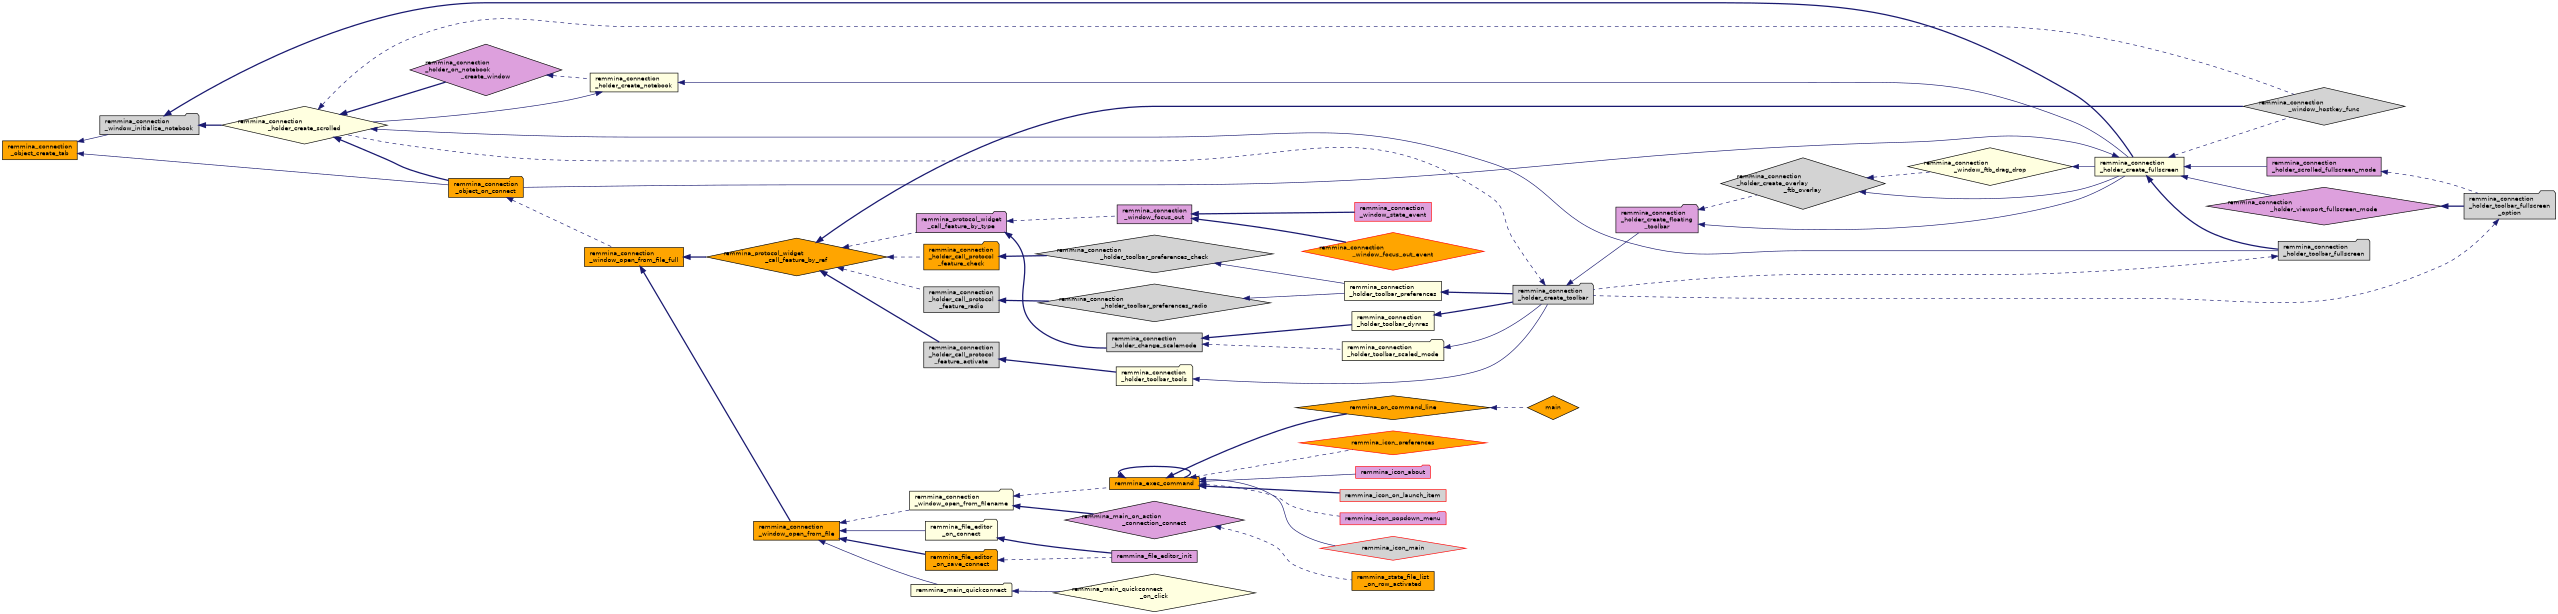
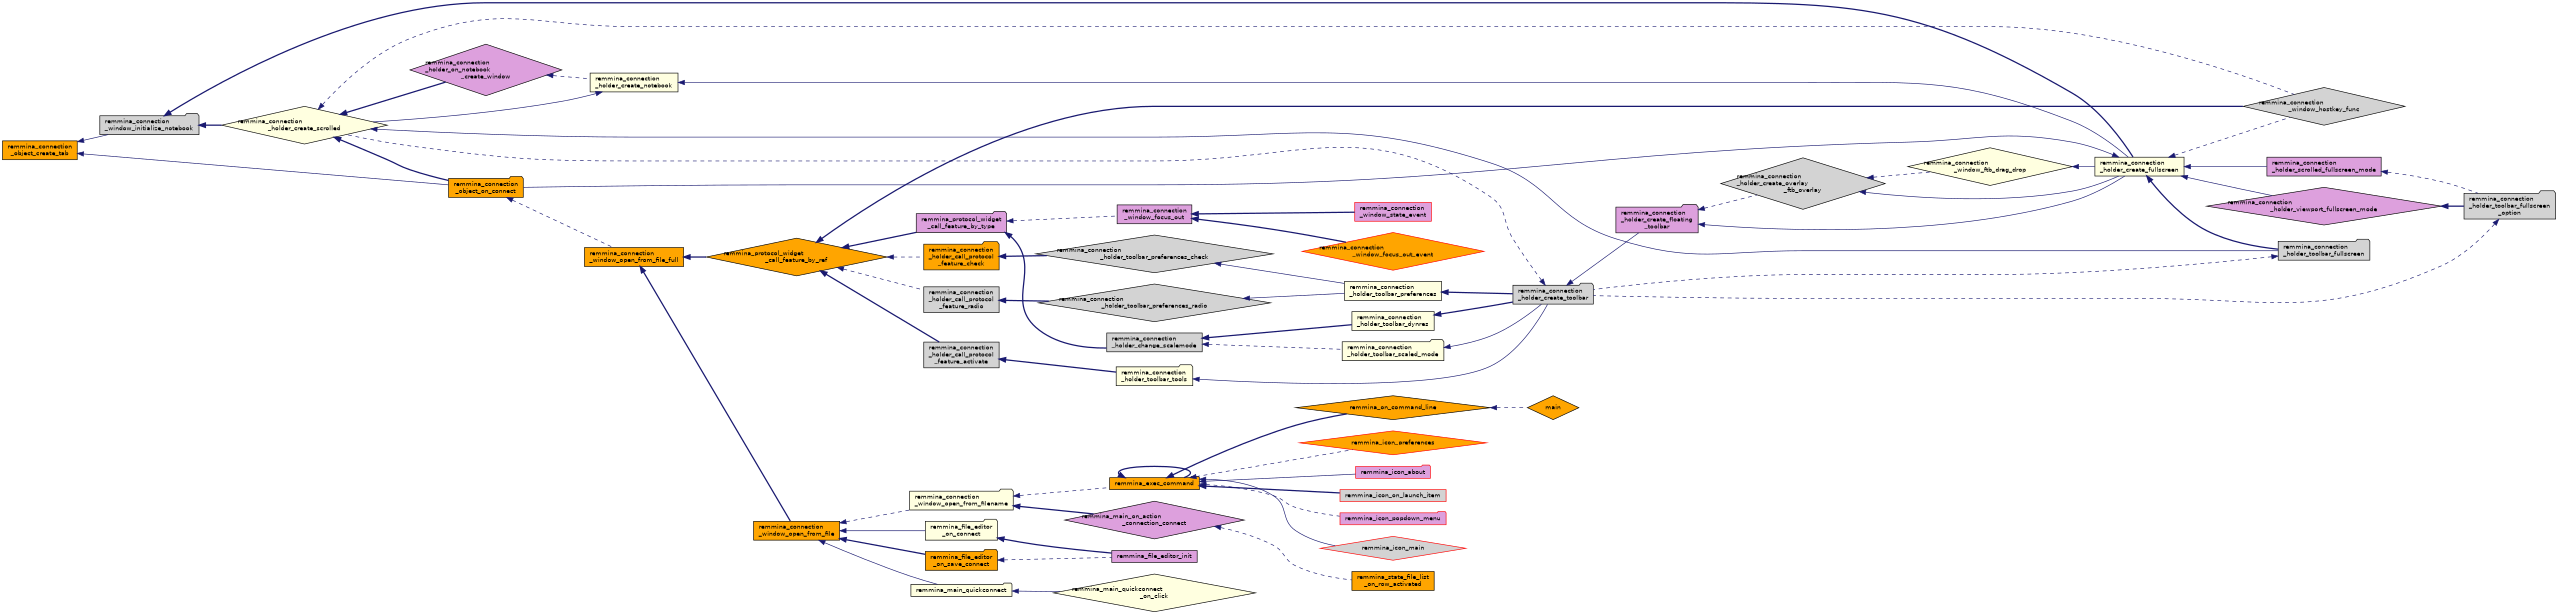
edge "remmina_protocol_widget _call_feature_by_type" -> "remmina_protocol_widget _call_feature_by_ref": style dashed -> bold
